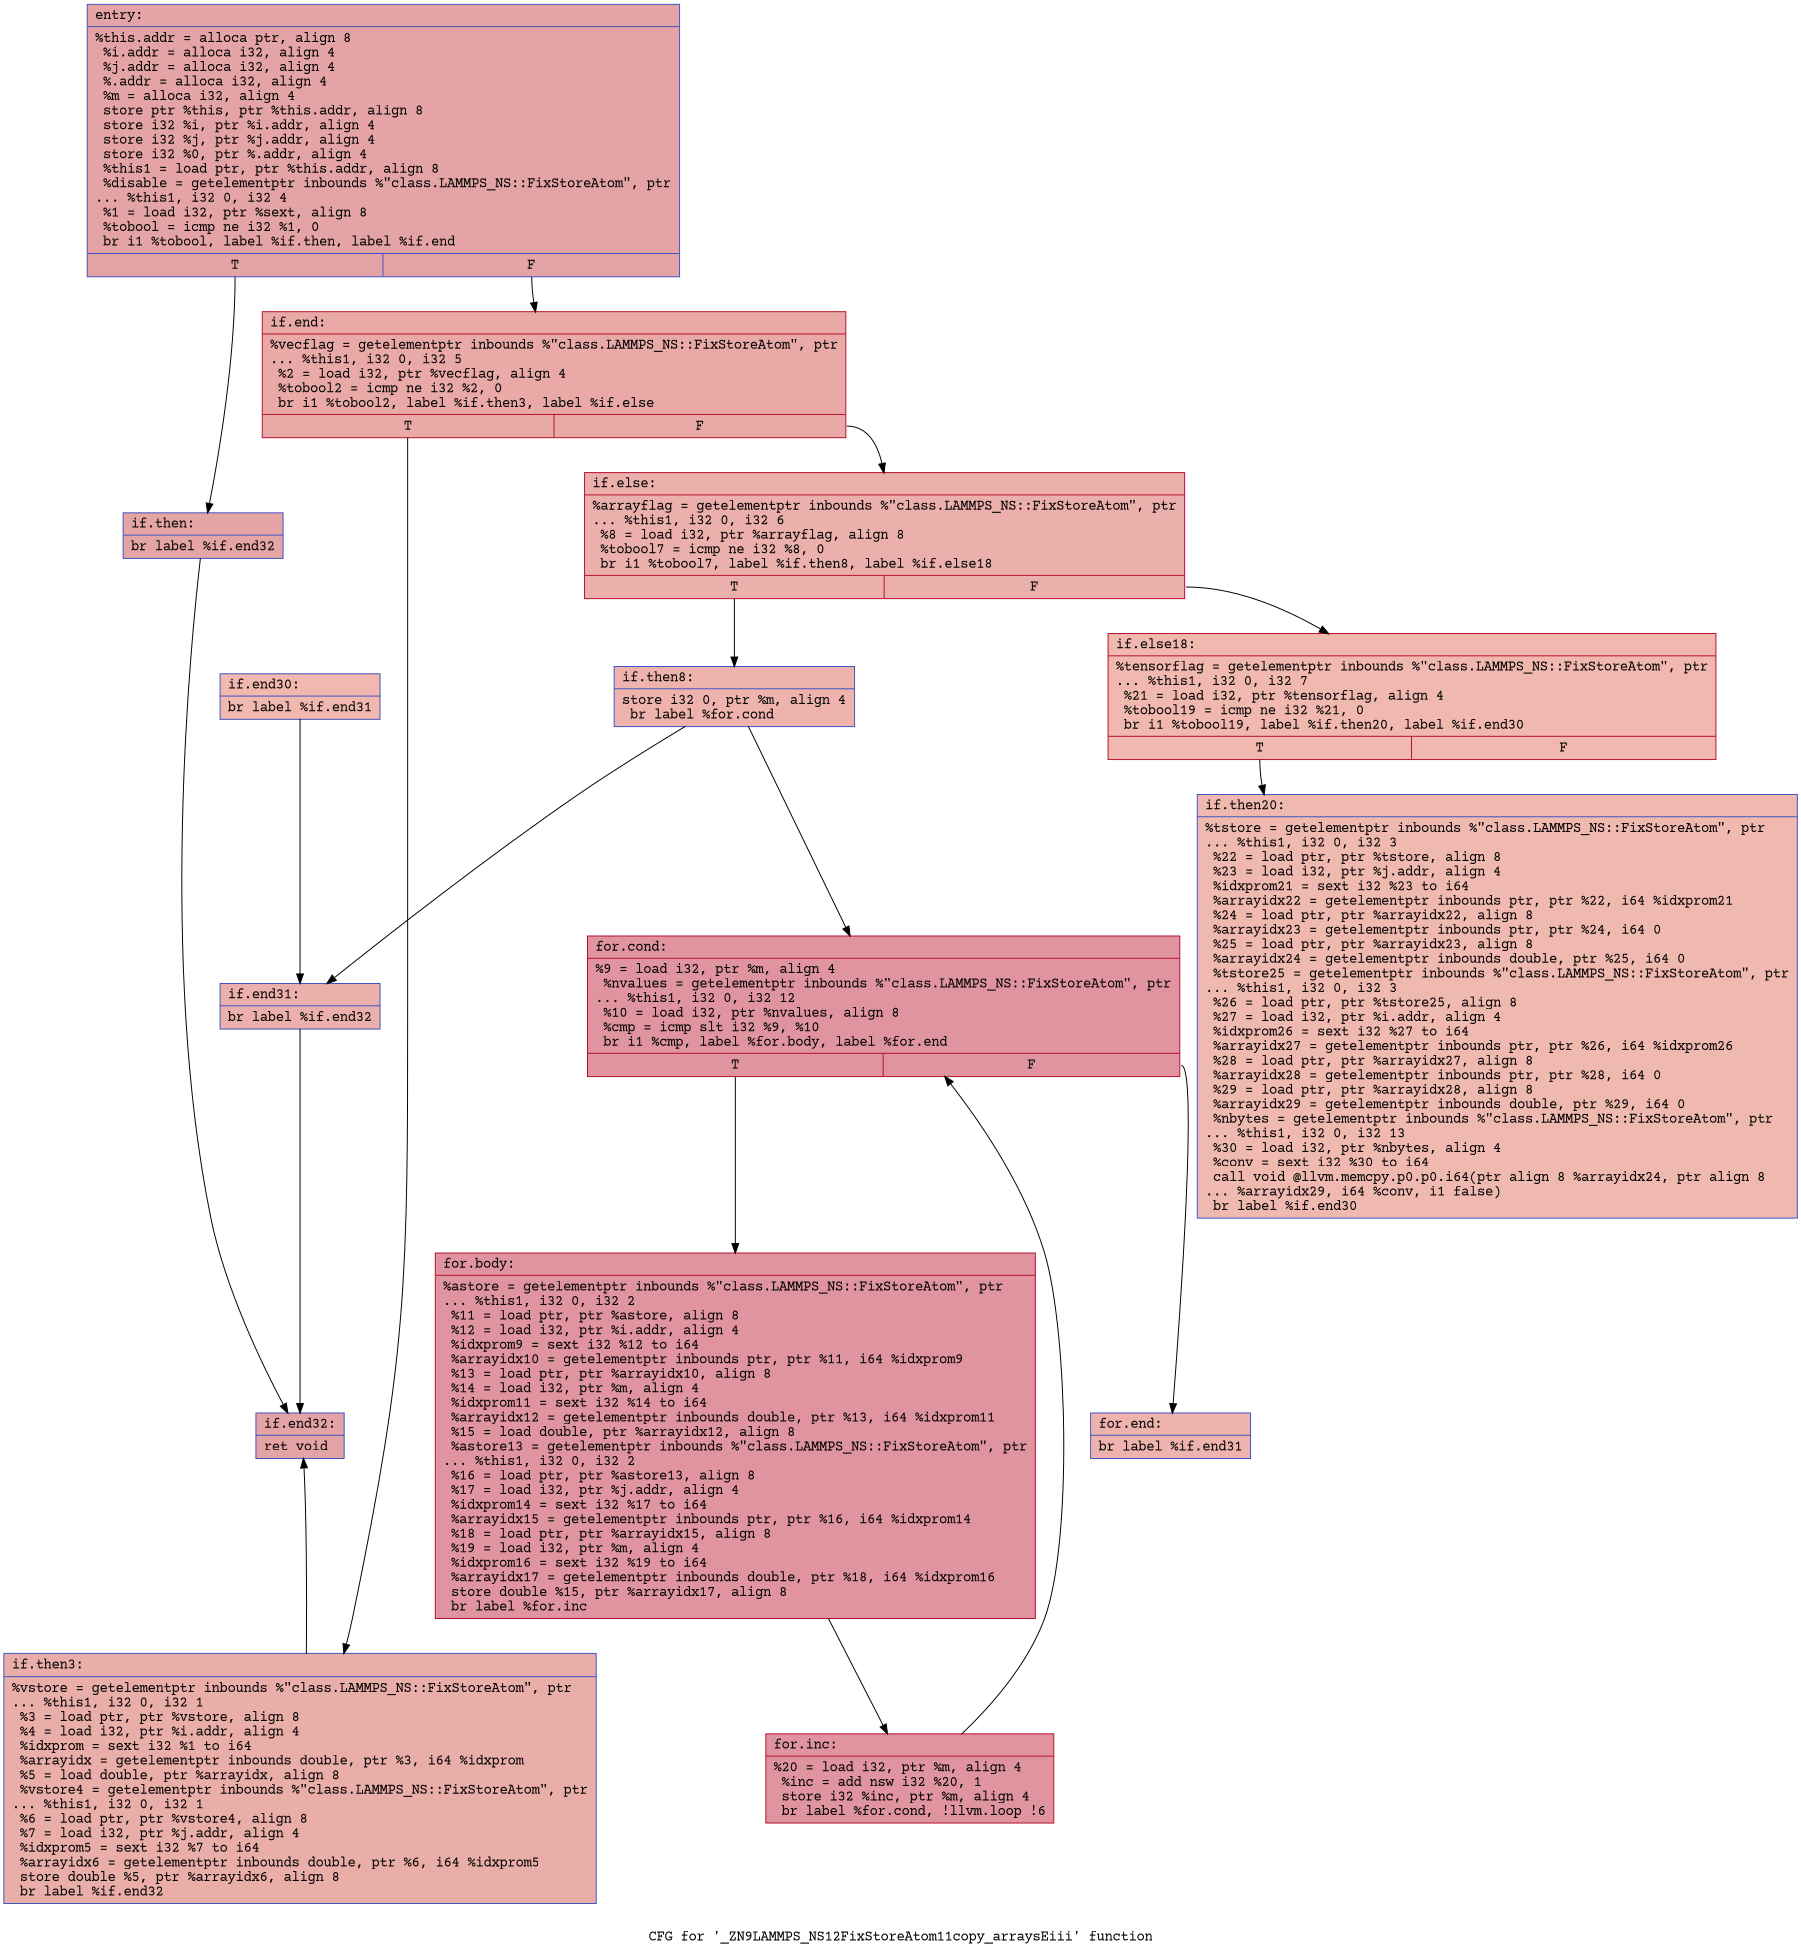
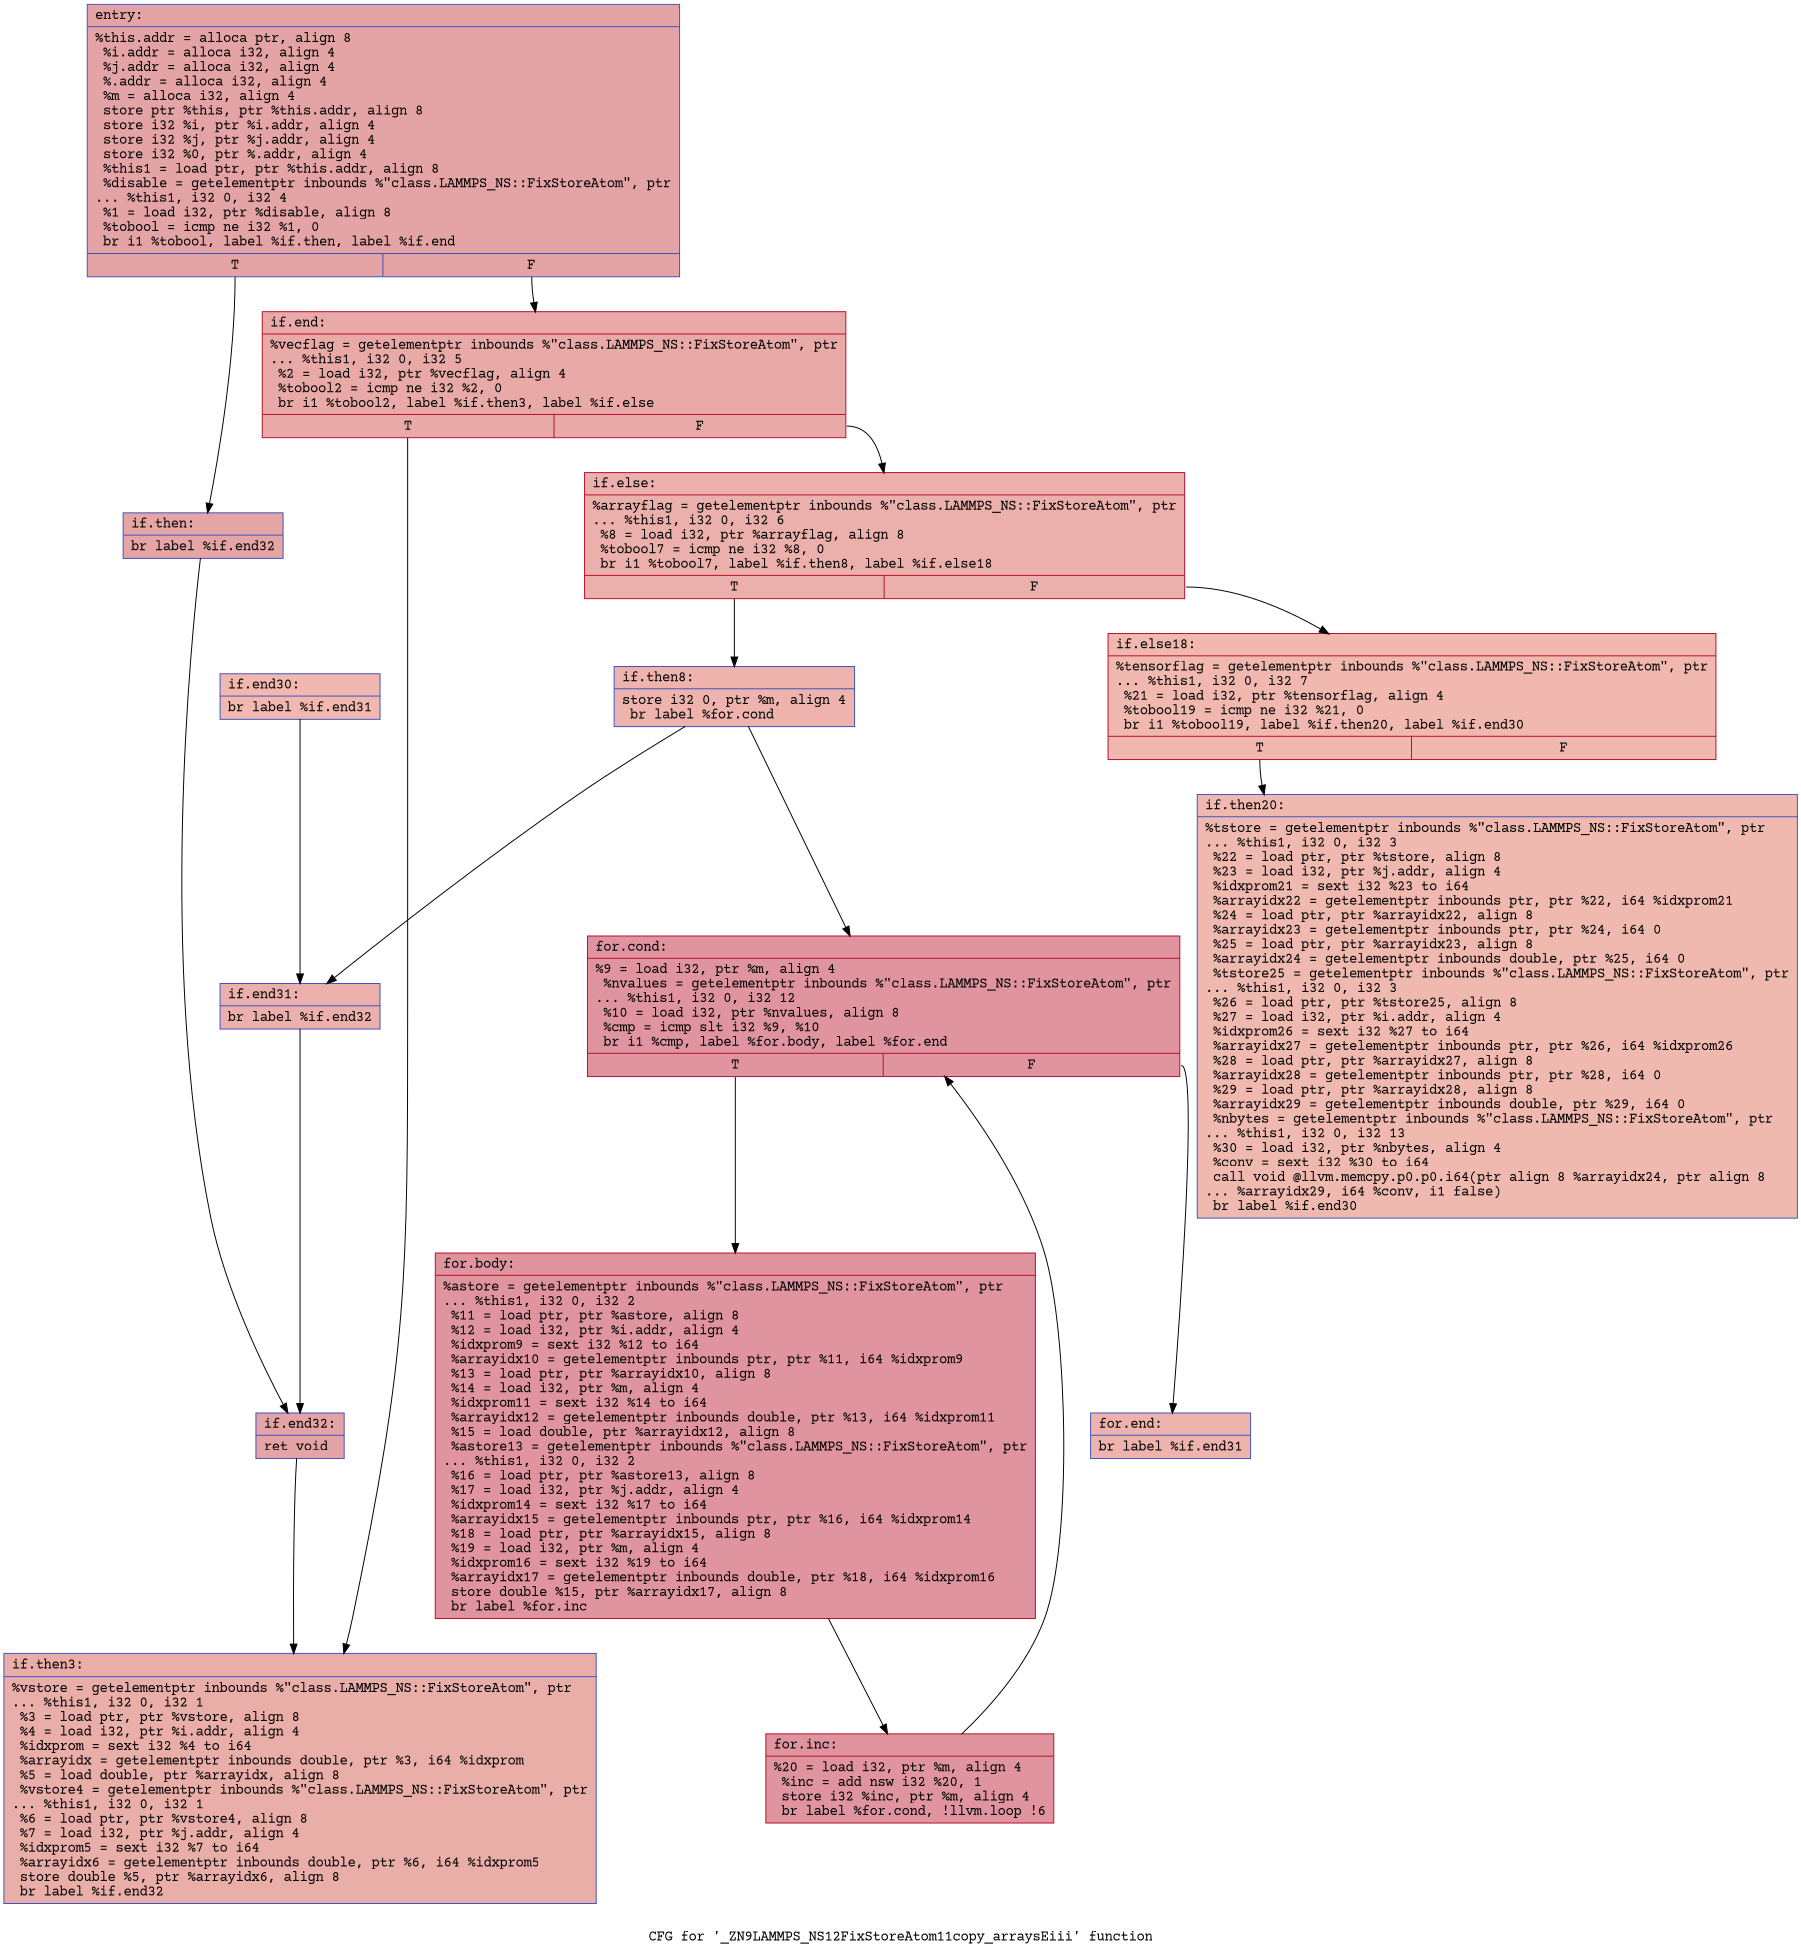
node "entry:": text "%1 = load i32, ptr %sext, align 8" -> "%1 = load i32, ptr %disable, align 8"
edge "if.then3:" -> "if.end32:": reversed
node "if.then3:": text "%idxprom = sext i32 %1 to i64" -> "%idxprom = sext i32 %4 to i64"
